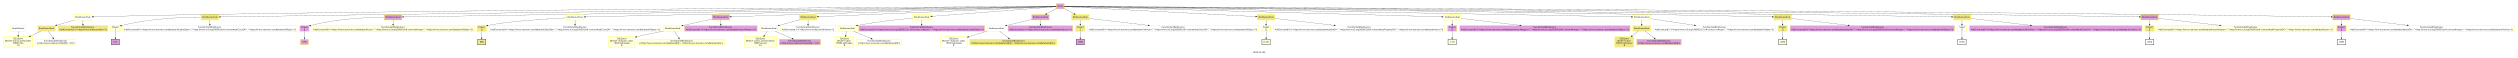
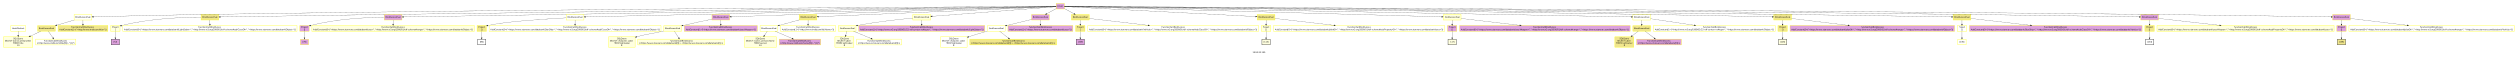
node "(80)": fillcolor khaki -> white
node "(130)": color black -> yellow
node "(138)": fillcolor white -> khaki
